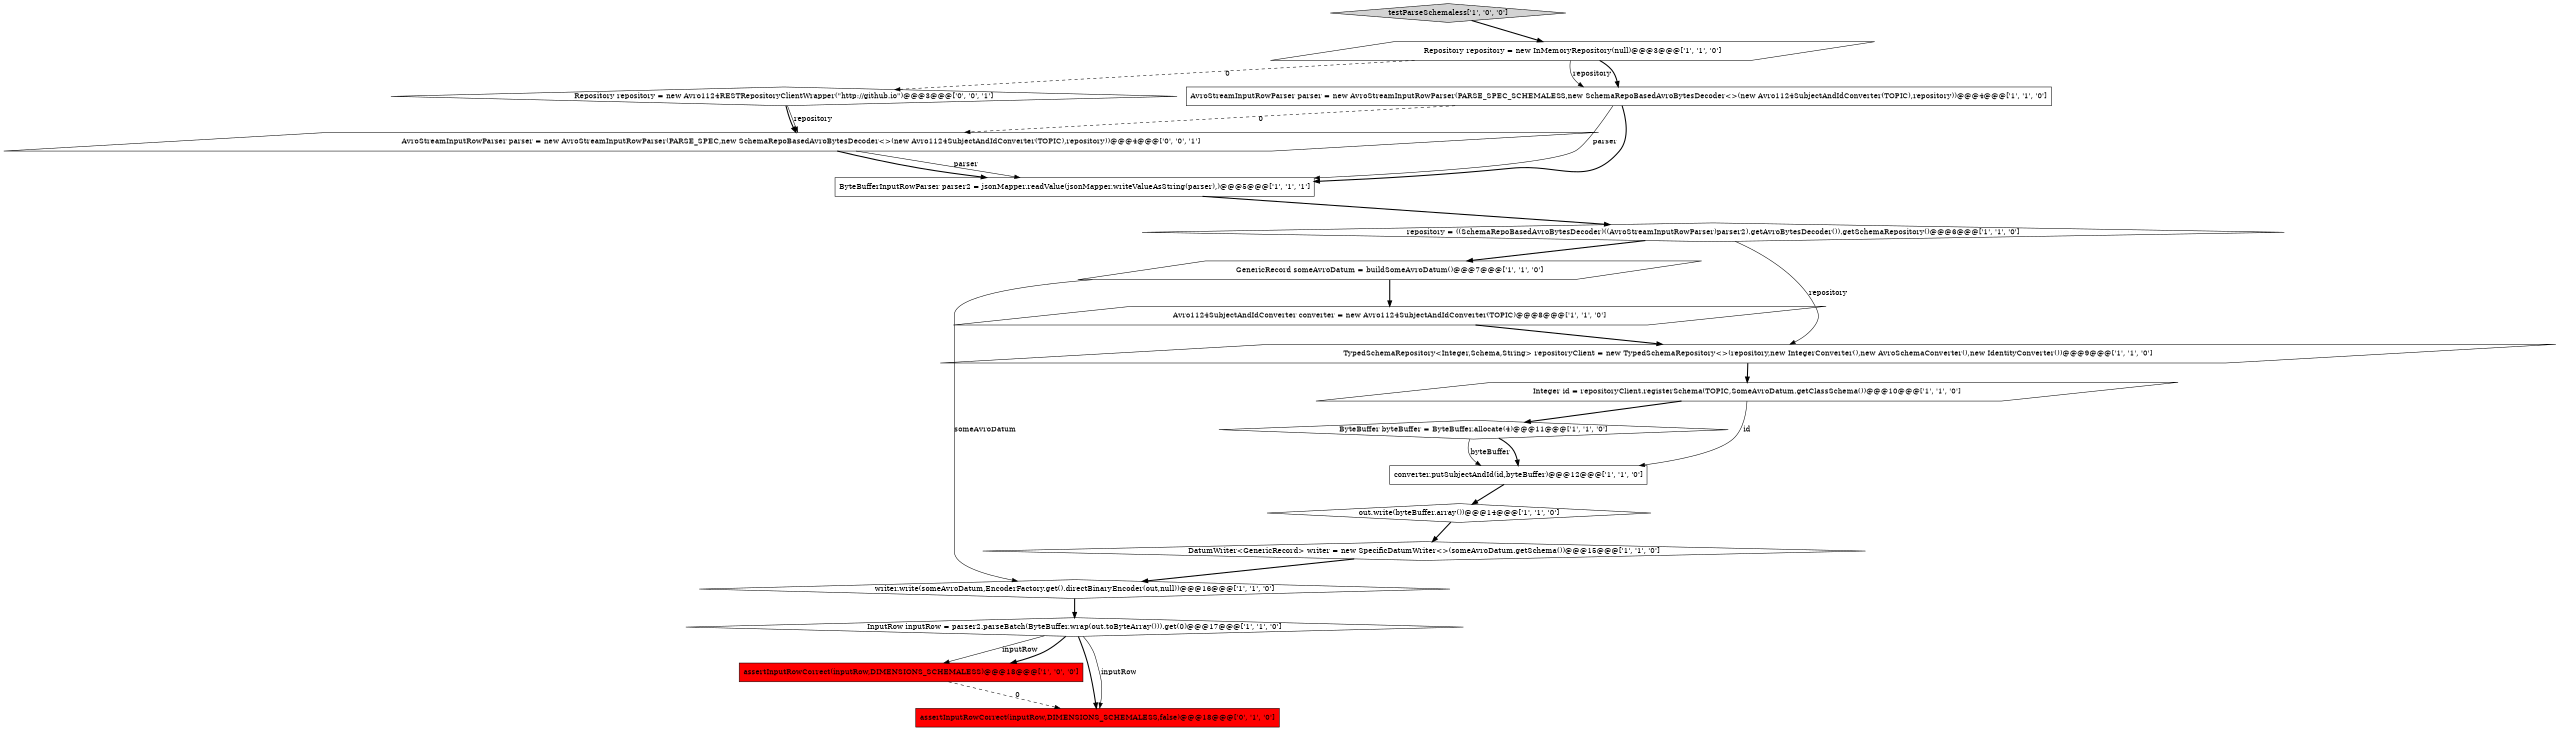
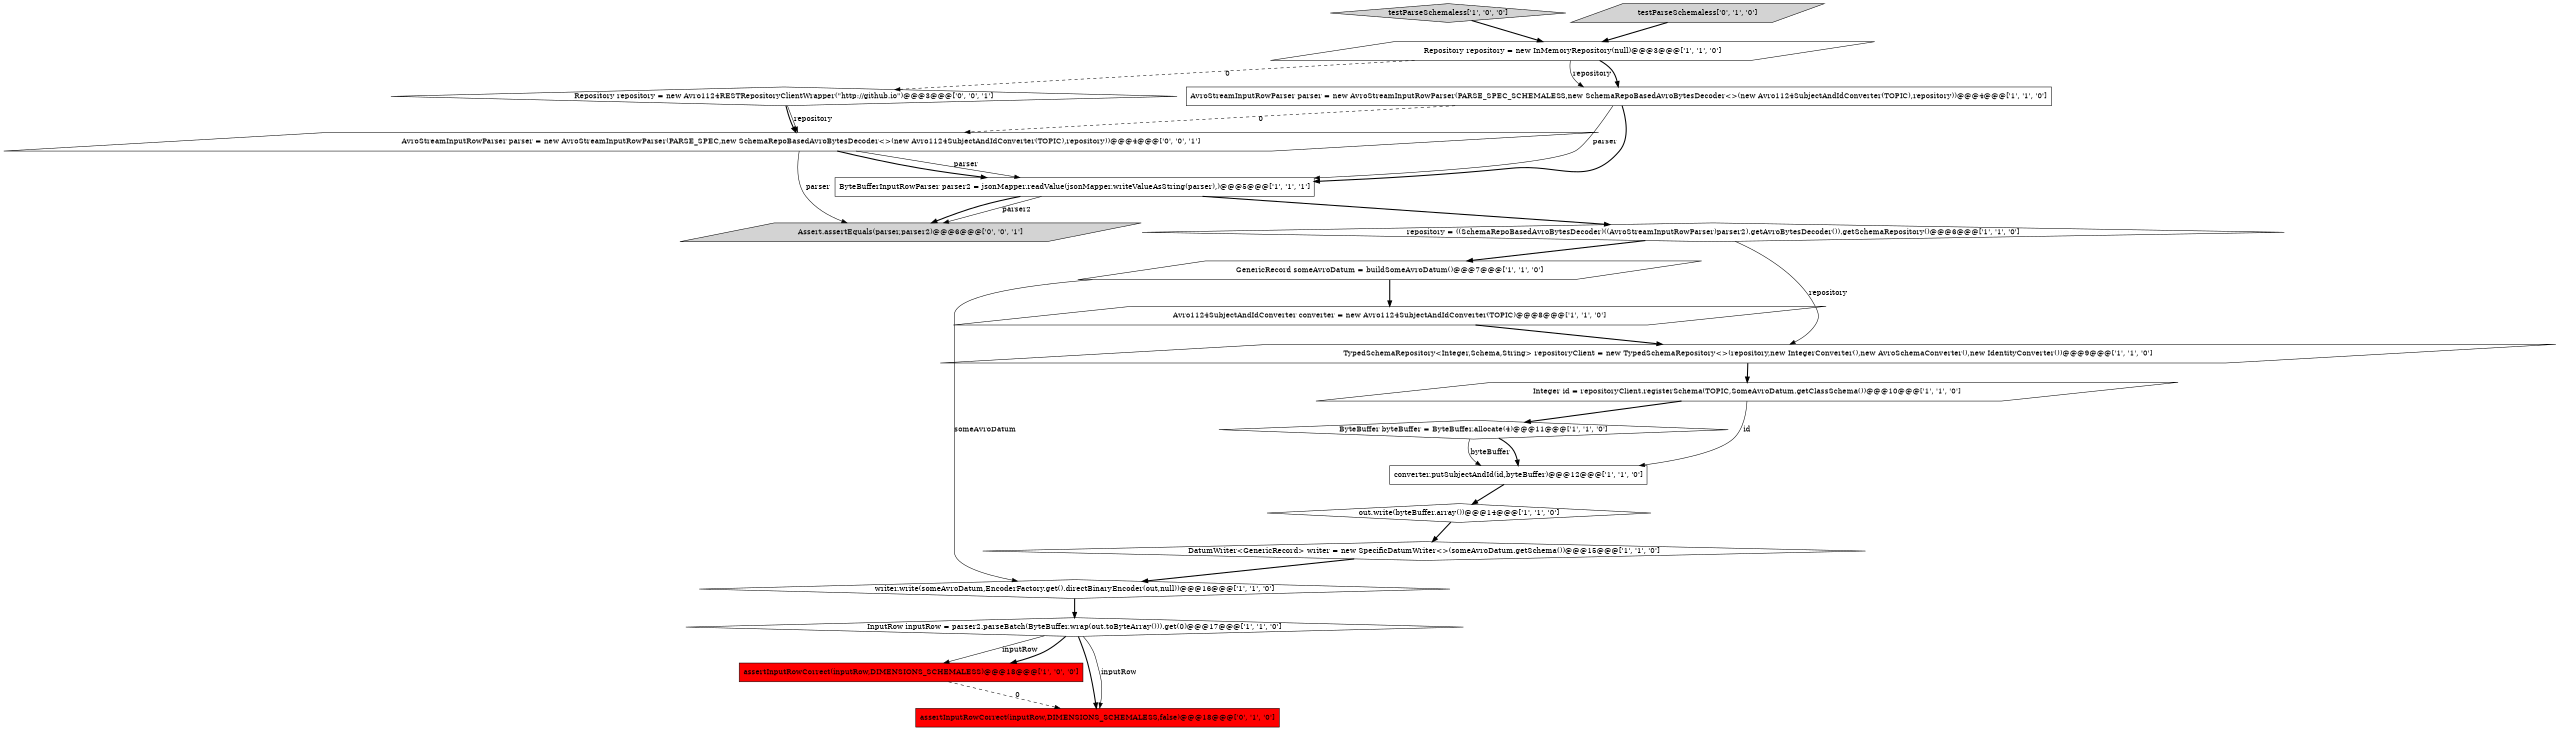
node "testParseSchemaless['0', '1', '0']": added
node "Assert.assertEquals(parser,parser2)@@@6@@@['0', '0', '1']": added
